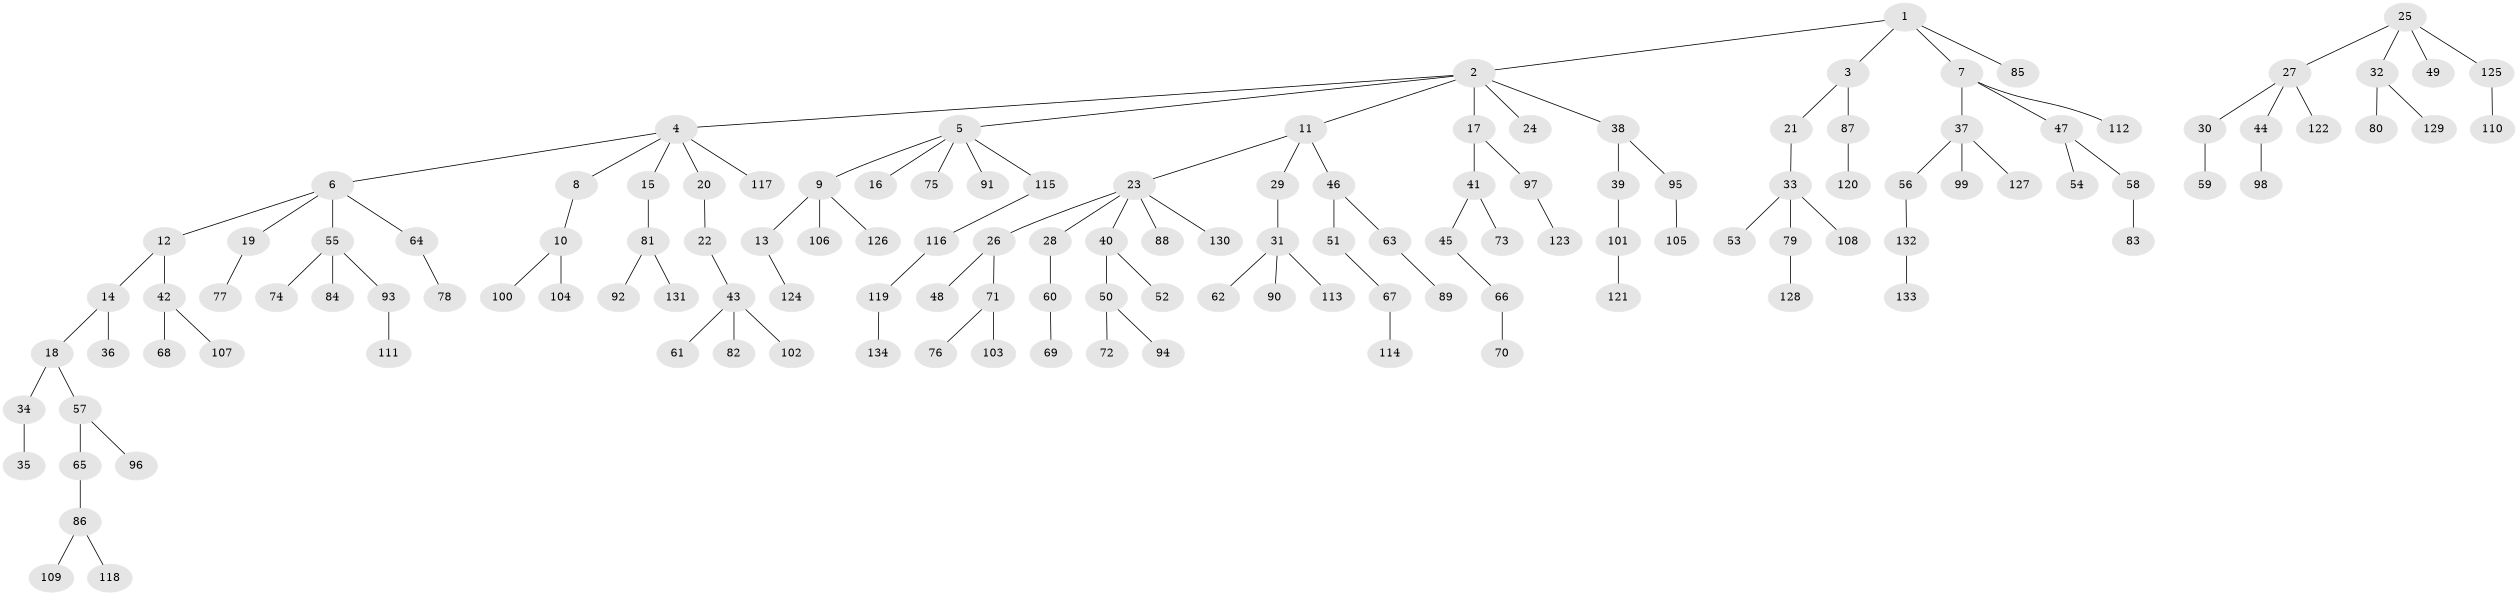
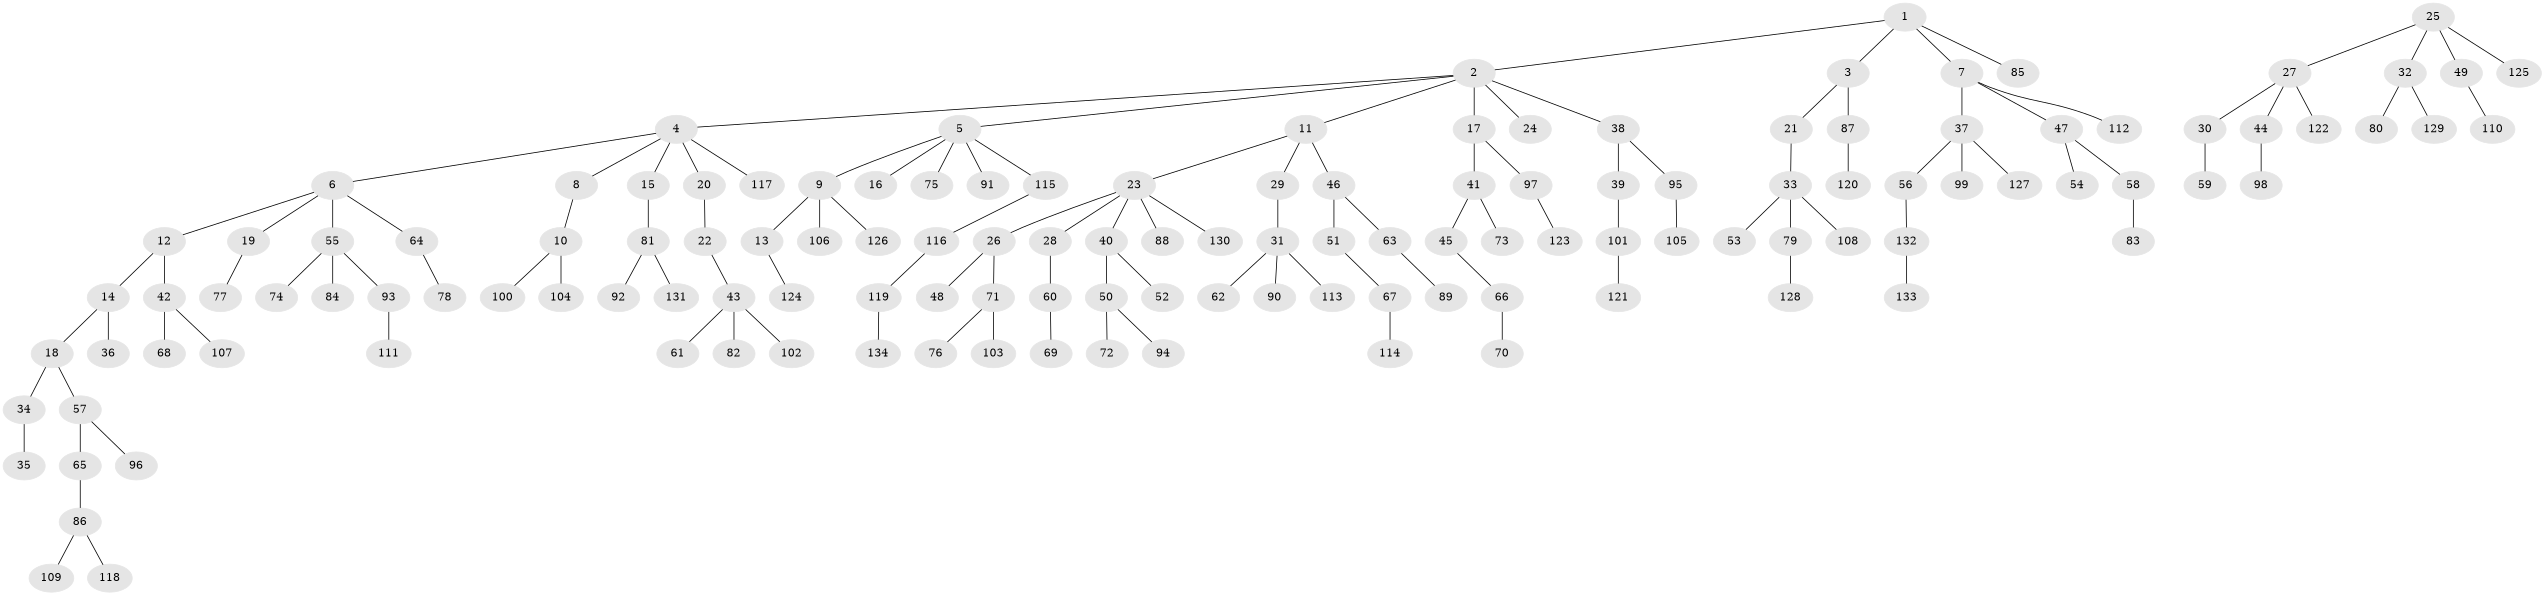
edge "125" -- "110": now "49" -- "110"
